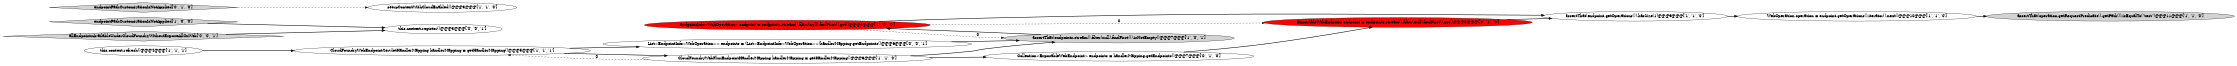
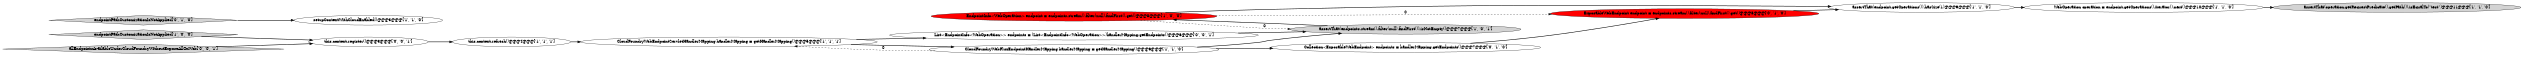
edge "endpointPathCustomizationIsNotApplied['0', '1', '0']" -> "setupContextWithCloudEnabled()@@@3@@@['1', '1', '0']": style dashed -> bold
edge "this.context.register()@@@3@@@['0', '0', '1']" -> "this.context.refresh()@@@4@@@['1', '1', '1']": added
